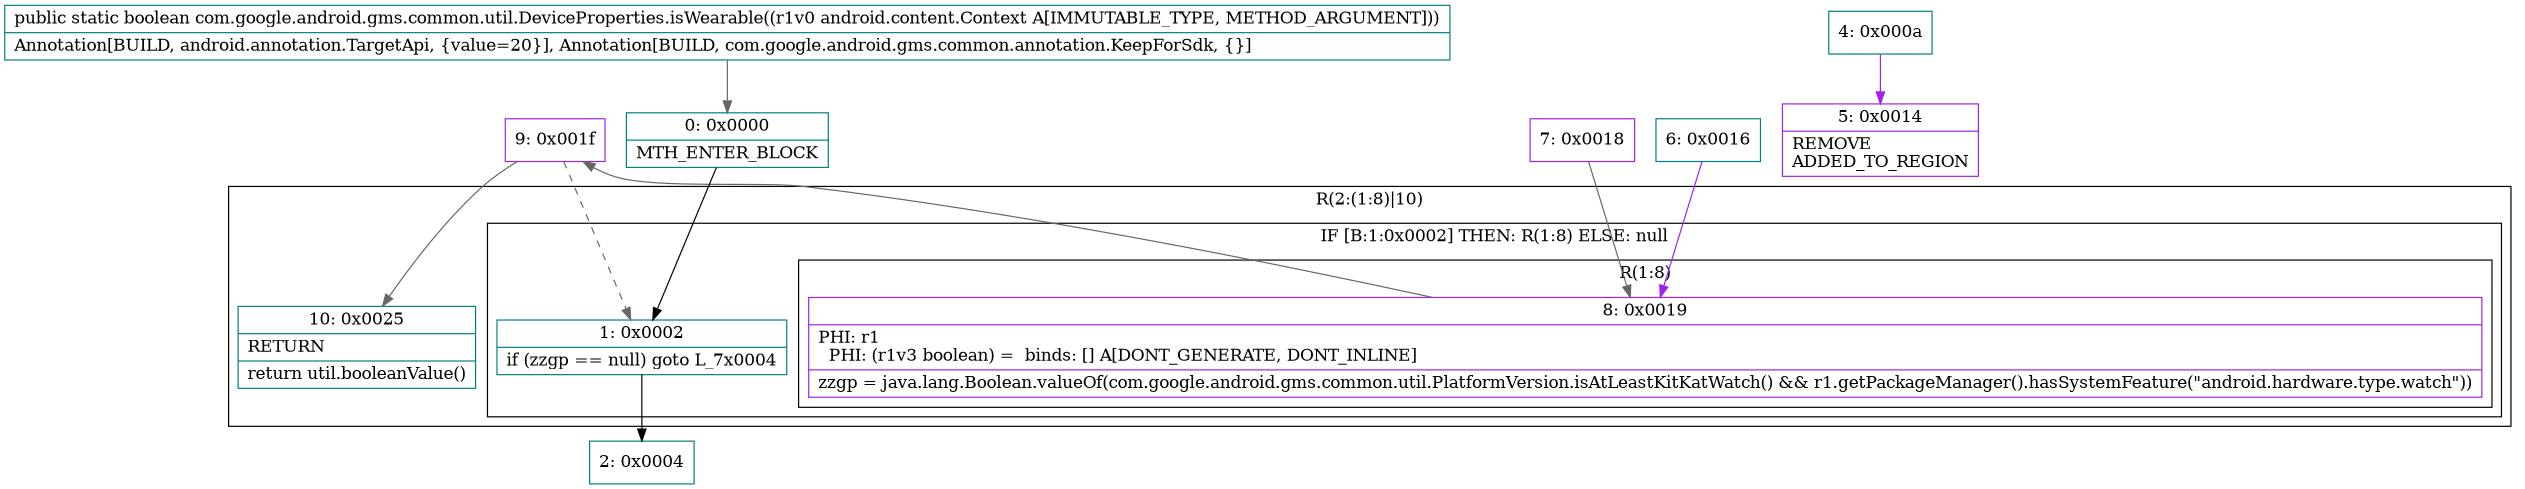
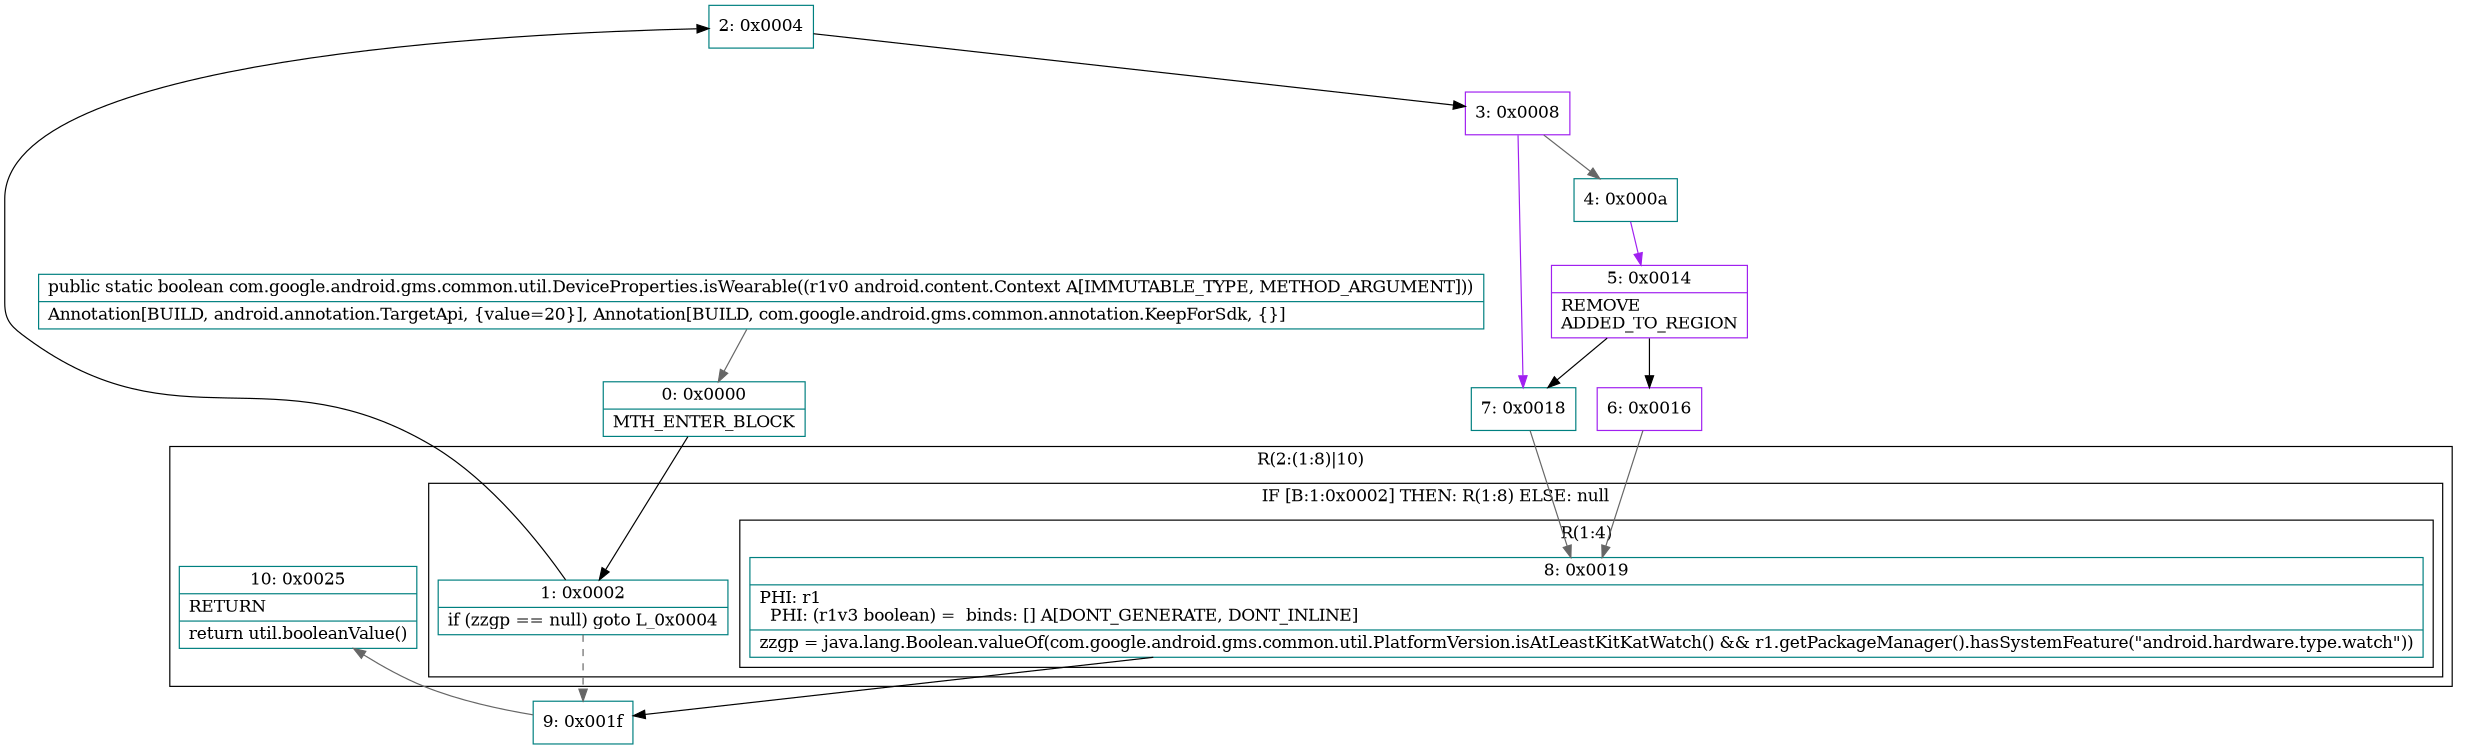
node "3: 0x0008": added
node "9: 0x001f": color purple -> teal
node "7: 0x0018": color purple -> teal
node "6: 0x0016": color teal -> purple
edge "8: 0x0019" -> "9: 0x001f": color gray40 -> black
edge "6: 0x0016" -> "8: 0x0019": color purple -> gray40
edge "9: 0x001f" -> "1: 0x0002": reversed
cluster "R(1:8)": label "R(1:8)" -> "R(1:4)"
node "8: 0x0019": color purple -> teal
edge "5: 0x0014" -> "6: 0x0016": added
edge "5: 0x0014" -> "7: 0x0018": added
node "1: 0x0002": text "if (zzgp == null) goto L_7x0004" -> "if (zzgp == null) goto L_0x0004"
